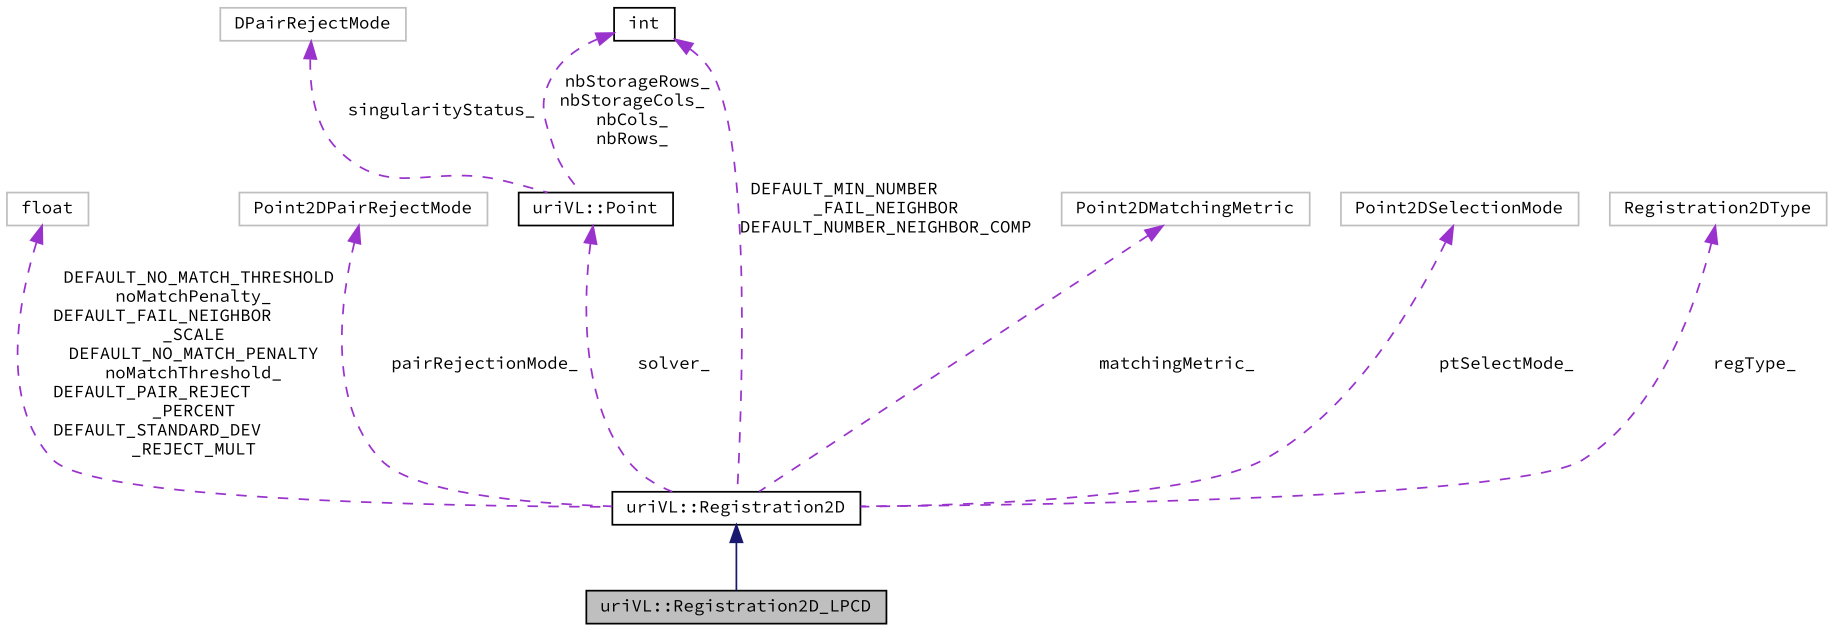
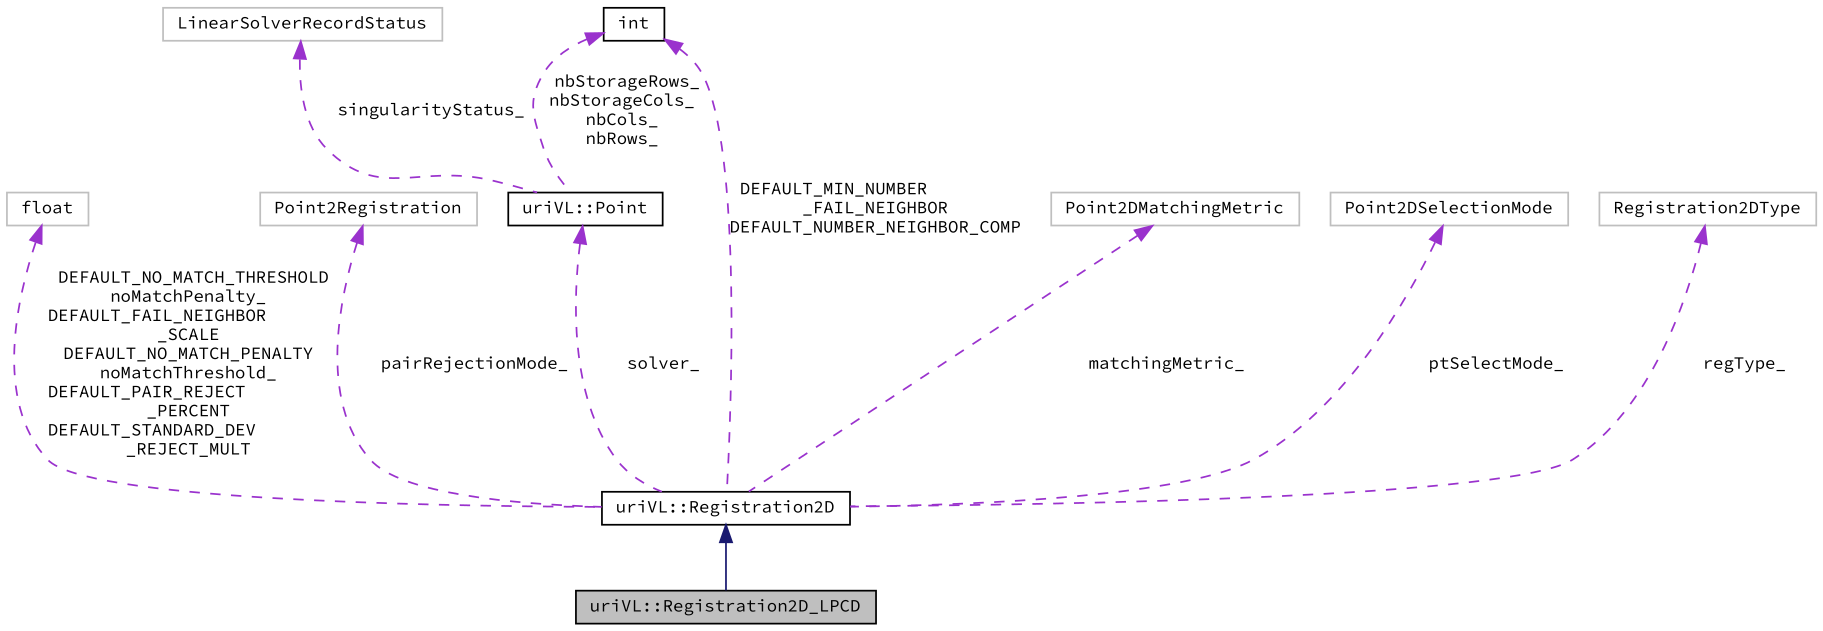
node "DPairRejectMode": label "DPairRejectMode" -> "LinearSolverRecordStatus"
node "Point2DPairRejectMode": label "Point2DPairRejectMode" -> "Point2Registration"
